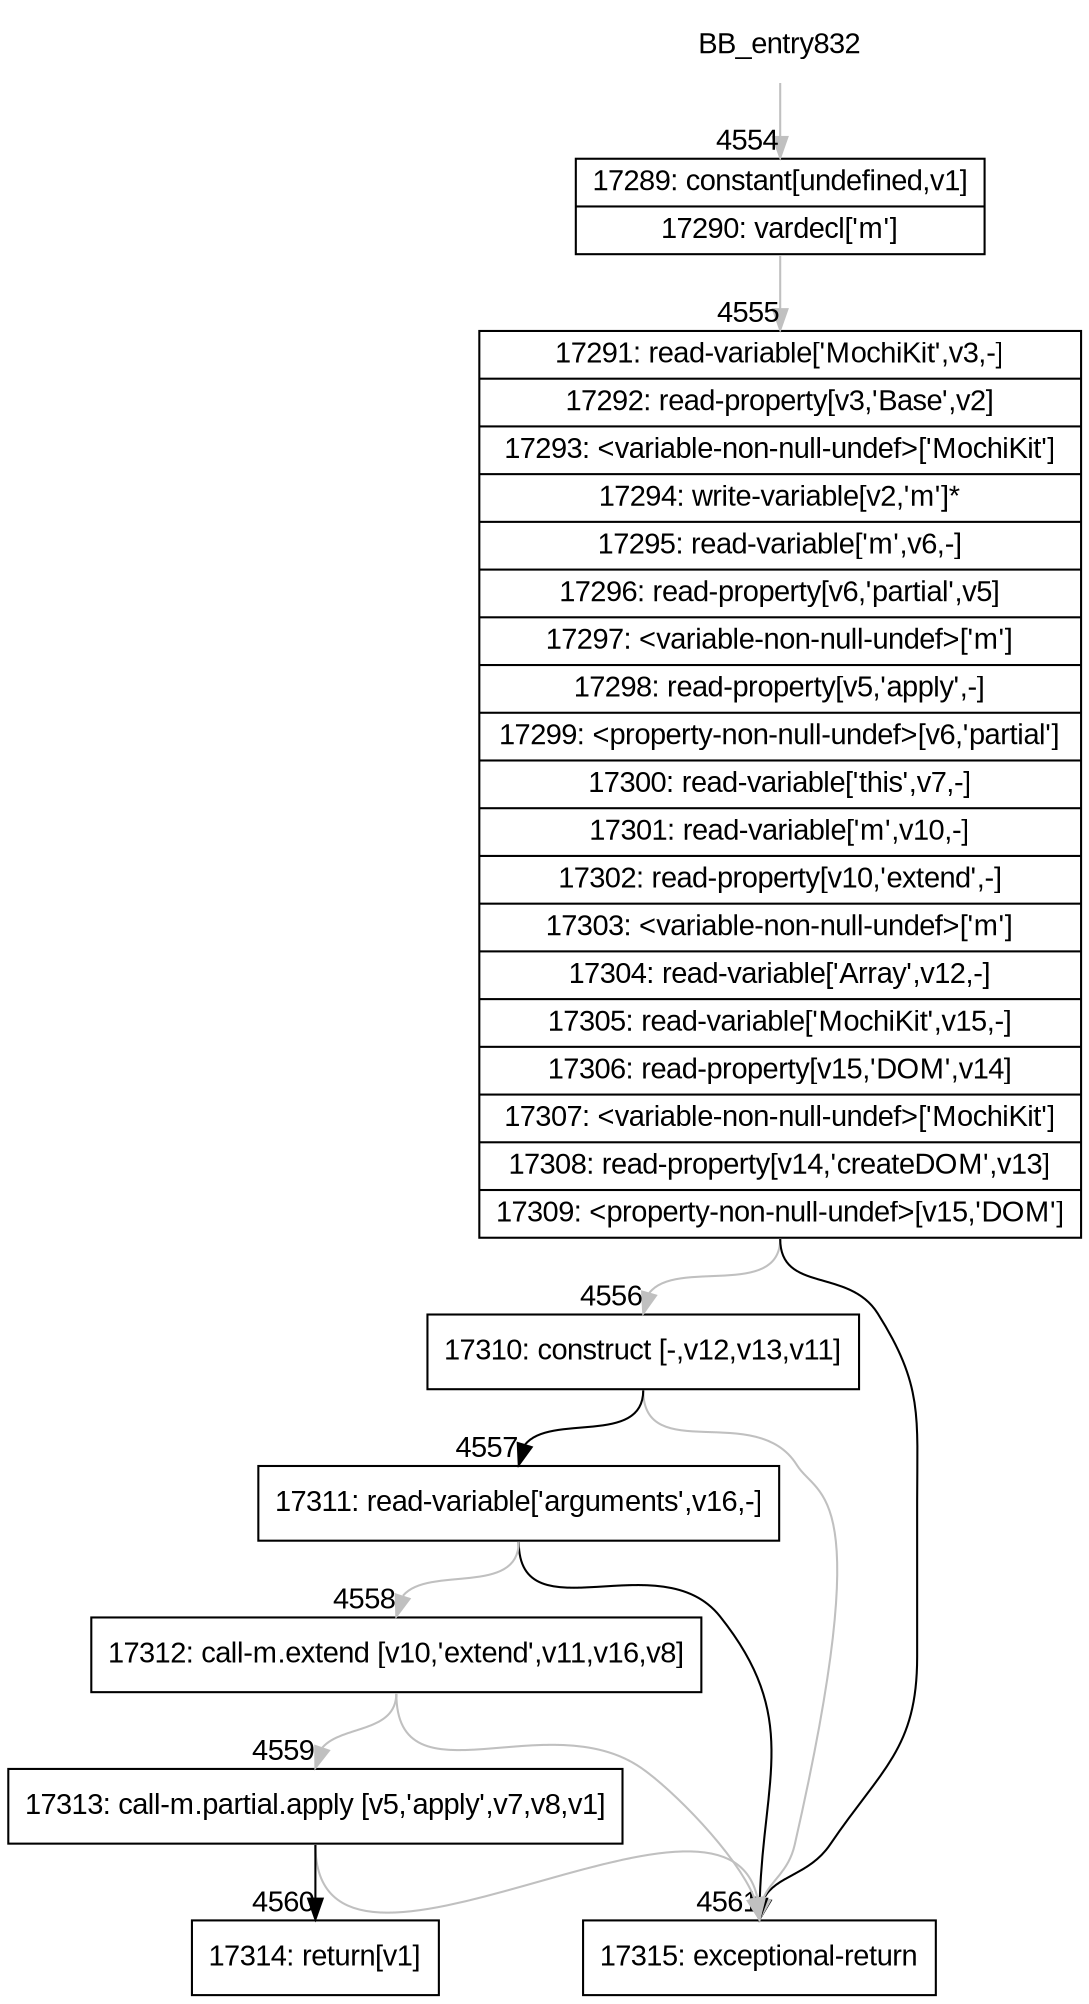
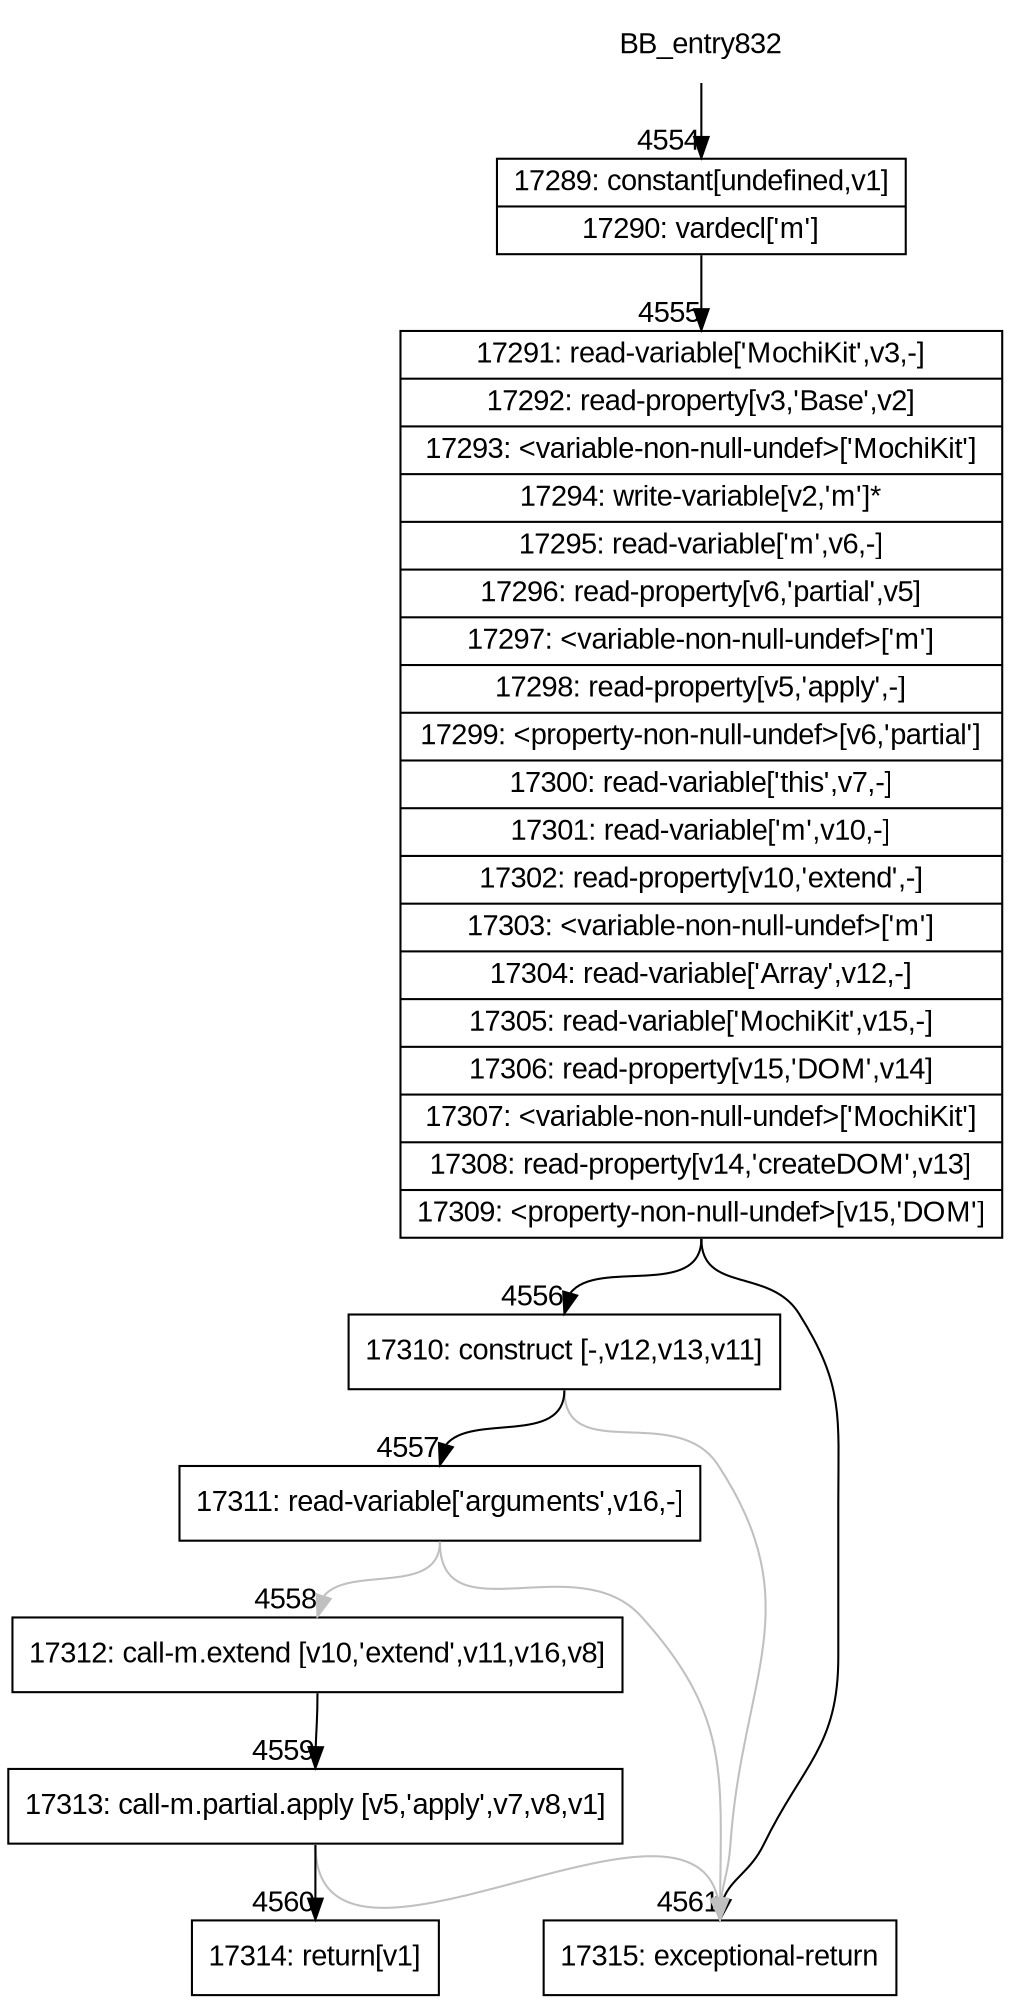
edge "BB_entry832" -> "17289: constant[undefined,v1]": color gray -> black
edge "17289: constant[undefined,v1]" -> "17291: read-variable['MochiKit',v3,-]": color gray -> black
edge "17291: read-variable['MochiKit',v3,-]" -> "17310: construct [-,v12,v13,v11]": color gray -> black
edge "17311: read-variable['arguments',v16,-]" -> "17315: exceptional-return": color black -> gray
edge "17312: call-m.extend [v10,'extend',v11,v16,v8]" -> "17313: call-m.partial.apply [v5,'apply',v7,v8,v1]": color gray -> black
edge "17312: call-m.extend [v10,'extend',v11,v16,v8]" -> "17315: exceptional-return": removed
